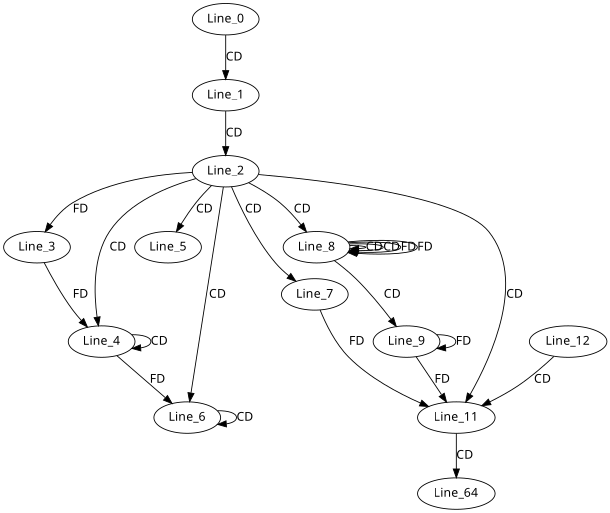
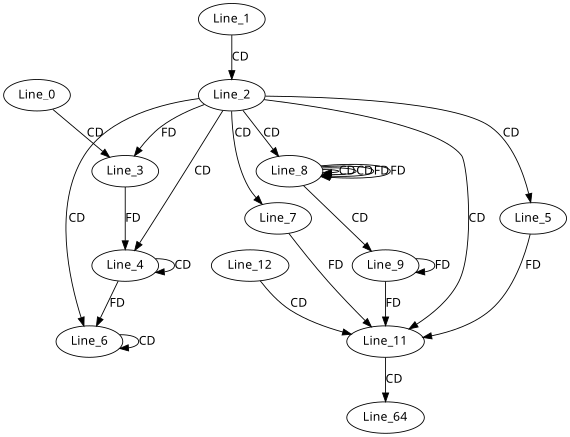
edge "Line_0" -> "Line_1": now "Line_0" -> "Line_3"
edge "Line_5" -> "Line_11": added, label "FD"
